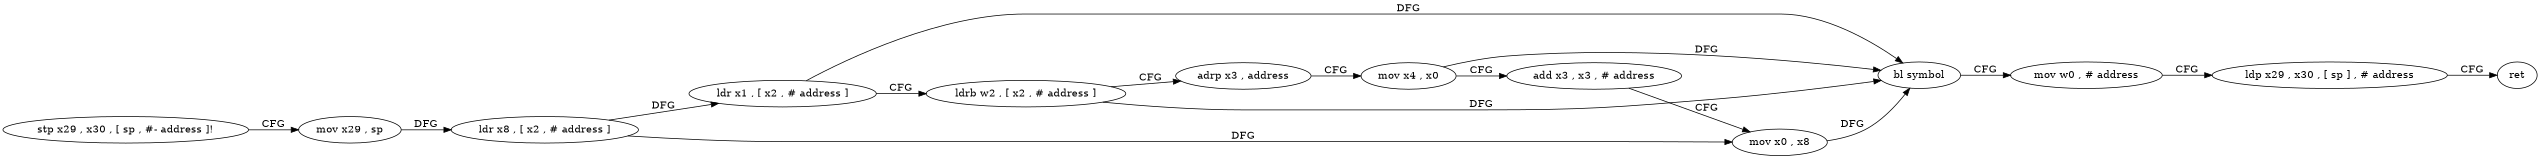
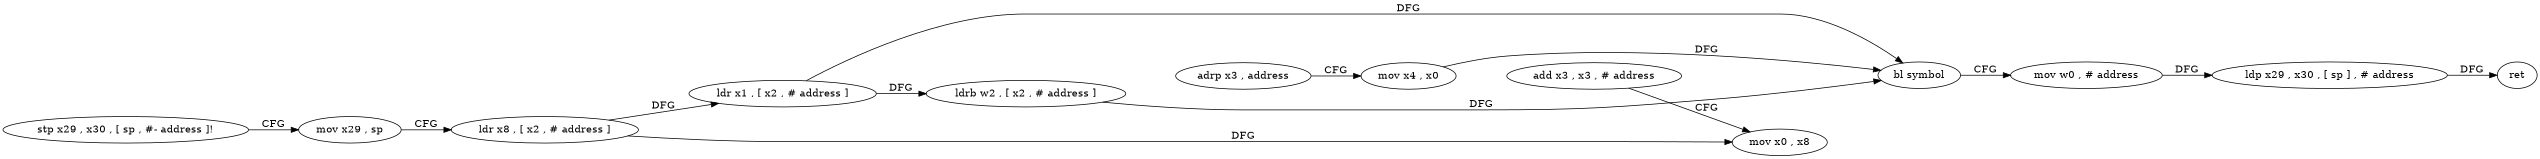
edge "mov w0 , # address" -> "ldp x29 , x30 , [ sp ] , # address": label "CFG" -> "DFG"
edge "ldp x29 , x30 , [ sp ] , # address" -> "ret": label "CFG" -> "DFG"
edge "mov x4 , x0" -> "add x3 , x3 , # address": removed, label "CFG"
edge "ldrb w2 , [ x2 , # address ]" -> "adrp x3 , address": removed, label "CFG"
edge "ldr x1 , [ x2 , # address ]" -> "ldrb w2 , [ x2 , # address ]": label "CFG" -> "DFG"
edge "mov x29 , sp" -> "ldr x8 , [ x2 , # address ]": label "DFG" -> "CFG"
edge "mov x0 , x8" -> "bl symbol": removed, label "DFG"
